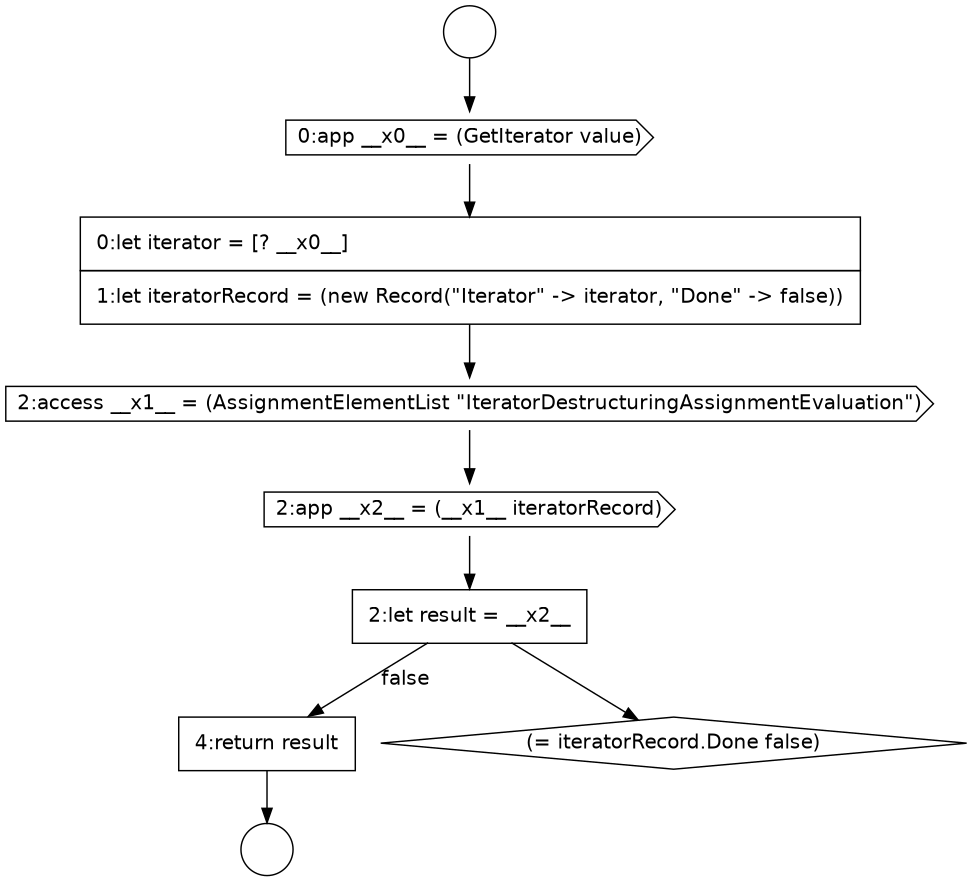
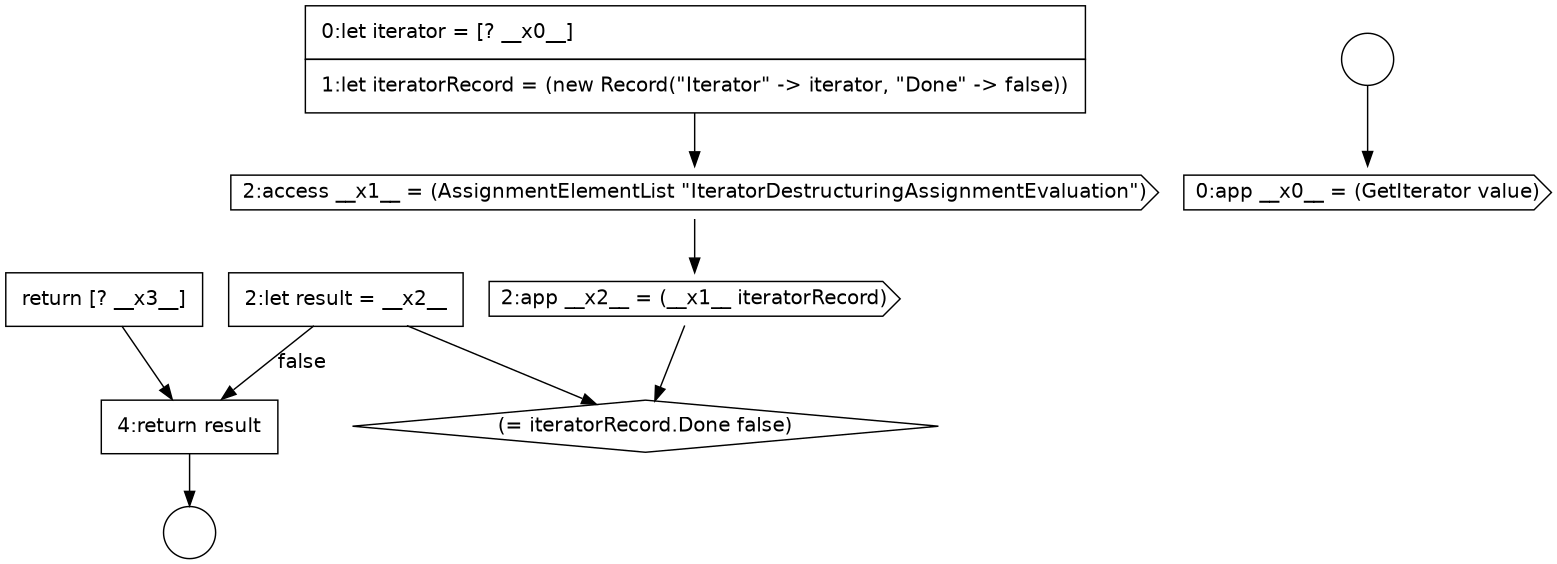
edge "0:app __x0__ = (GetIterator value)" -> "0:let iterator = [? __x0__]": removed
node "return [? __x3__]": added
edge "2:app __x2__ = (__x1__ iteratorRecord)" -> "2:let result = __x2__": now "2:app __x2__ = (__x1__ iteratorRecord)" -> "(= iteratorRecord.Done false)"
